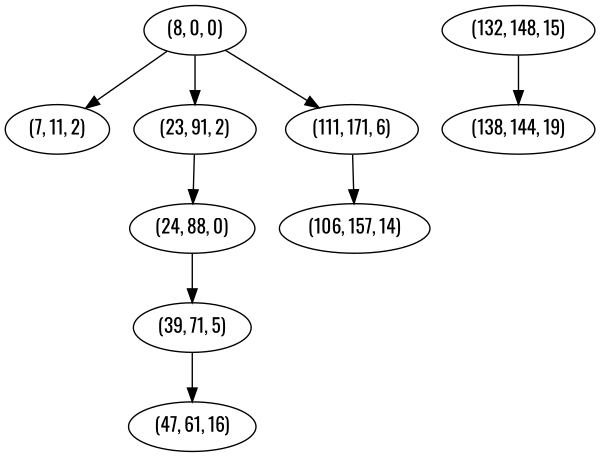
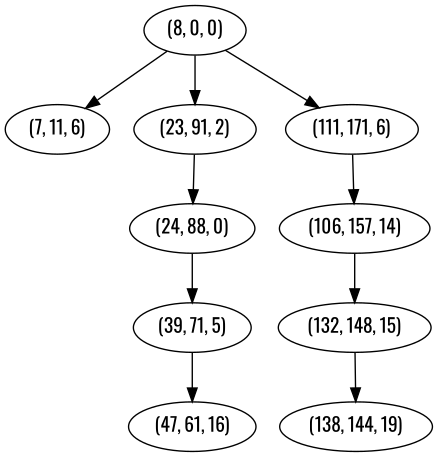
node "(7, 11, 2)": label "(7, 11, 2)" -> "(7, 11, 6)"
edge "(106, 157, 14)" -> "(132, 148, 15)": added
